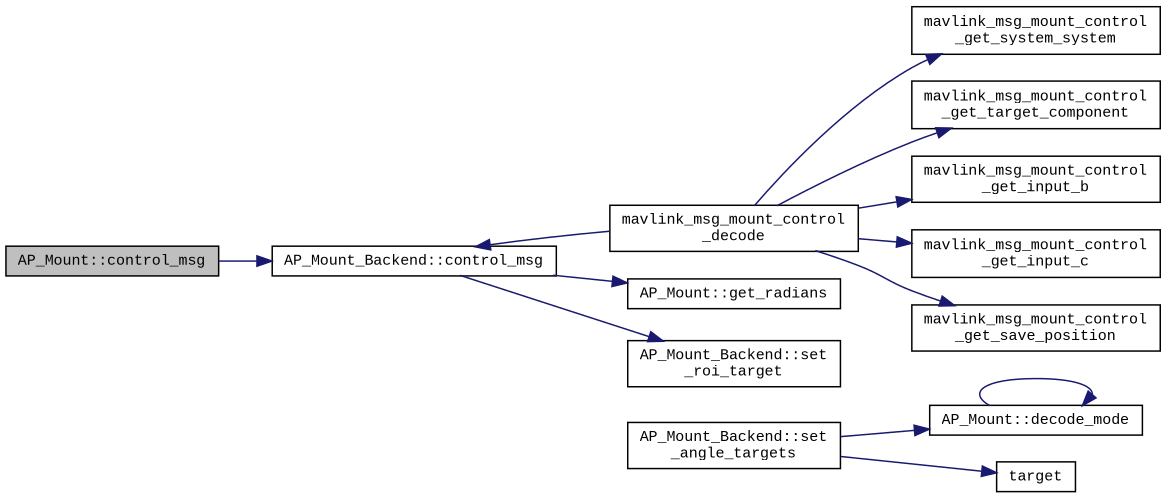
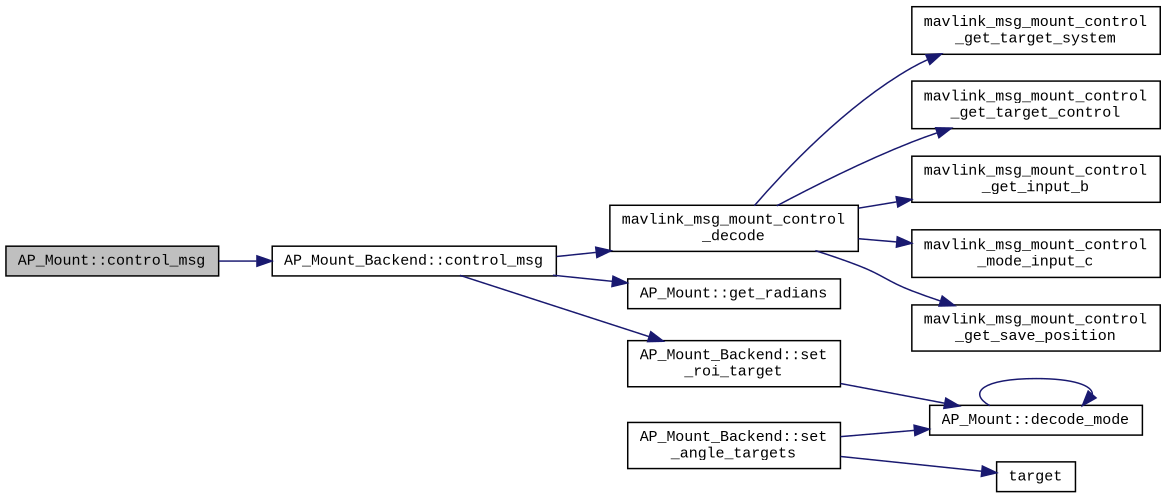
node "mavlink_msg_mount_control _get_system_system": label "mavlink_msg_mount_control _get_system_system" -> "mavlink_msg_mount_control _get_target_system"
node "mavlink_msg_mount_control _get_target_component": label "mavlink_msg_mount_control _get_target_component" -> "mavlink_msg_mount_control _get_target_control"
edge "mavlink_msg_mount_control _decode" -> "AP_Mount_Backend::control_msg": reversed
node "mavlink_msg_mount_control _get_input_c": label "mavlink_msg_mount_control _get_input_c" -> "mavlink_msg_mount_control _mode_input_c"
edge "AP_Mount_Backend::set _roi_target" -> "AP_Mount::decode_mode": added
